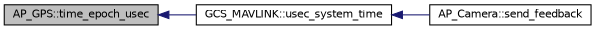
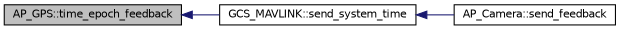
node "AP_GPS::time_epoch_usec": label "AP_GPS::time_epoch_usec" -> "AP_GPS::time_epoch_feedback"
node "GCS_MAVLINK::usec_system_time": label "GCS_MAVLINK::usec_system_time" -> "GCS_MAVLINK::send_system_time"
